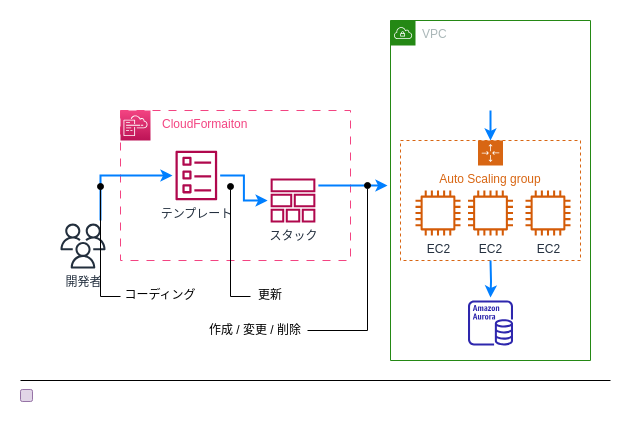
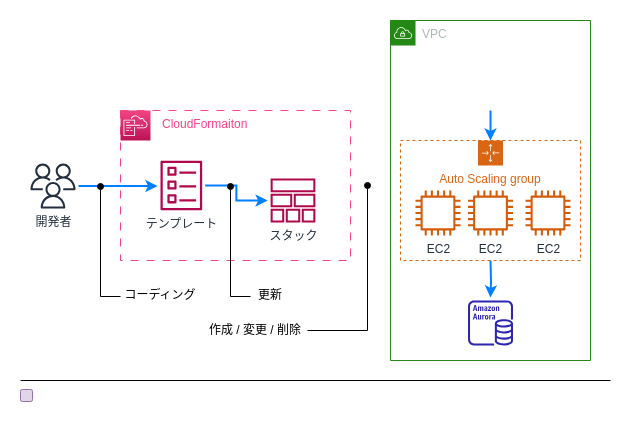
node "テンプレート": moved (196, 176) -> (181, 186)
edge "スタック" -> "VPC": removed
node "開発者": moved (83, 246) -> (53, 186)
